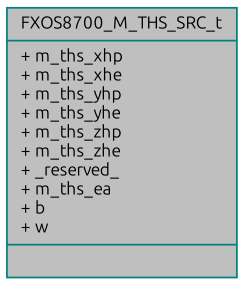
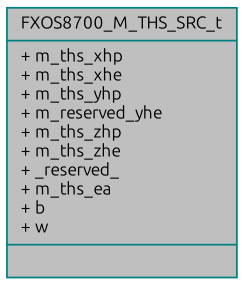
node "FXOS8700_M_THS_SRC_t": text "+ m_ths_yhe" -> "+ m_reserved_yhe"
